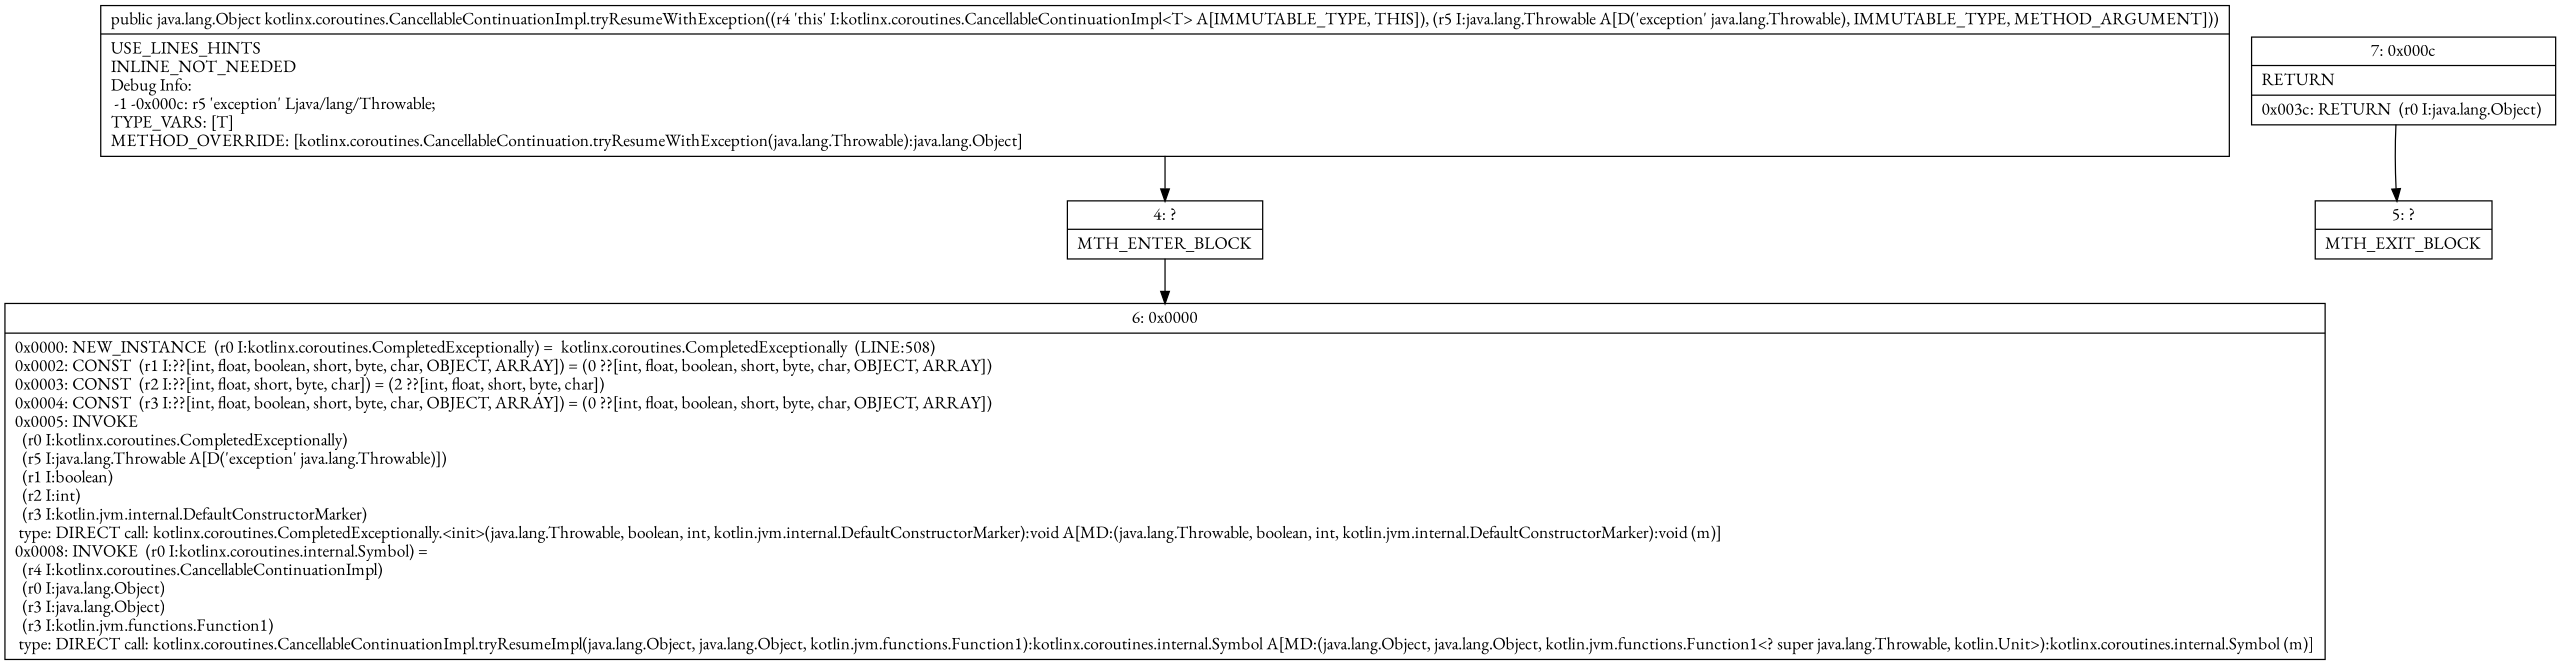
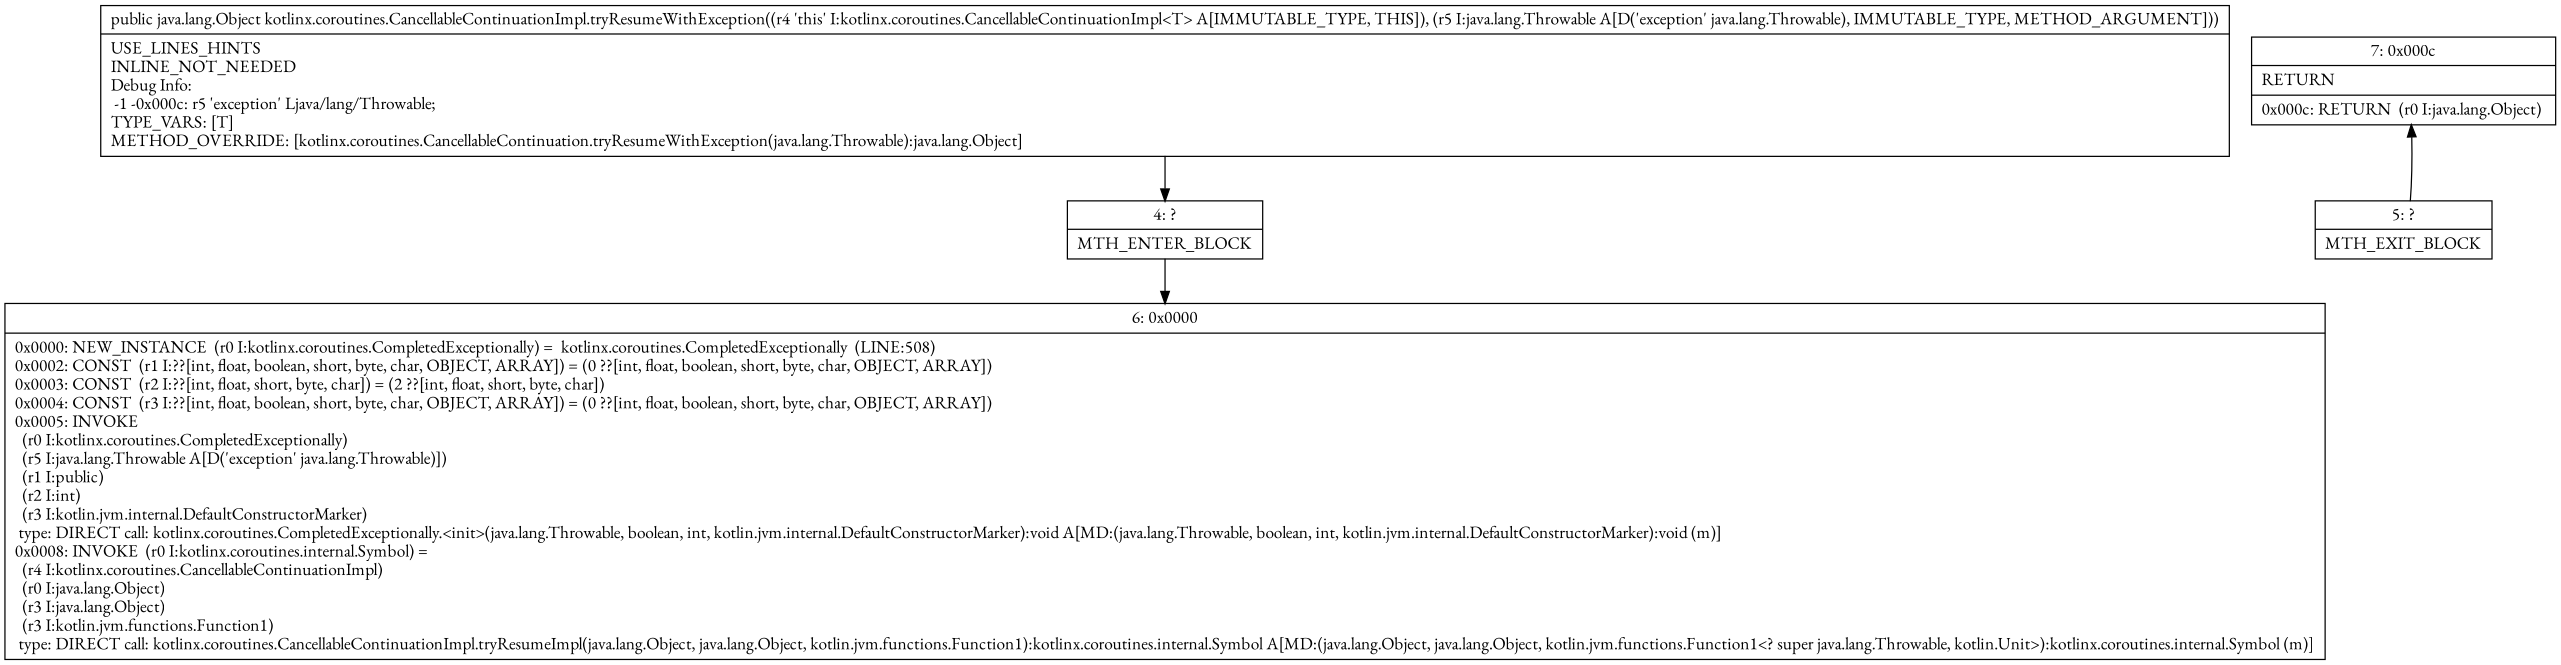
node "7: 0x000c": text "0x003c: RETURN  (r0 I:java.lang.Object)" -> "0x000c: RETURN  (r0 I:java.lang.Object)"
edge "7: 0x000c" -> "5: ?": reversed
node "6: 0x0000": text "(r1 I:boolean)" -> "(r1 I:public)"
